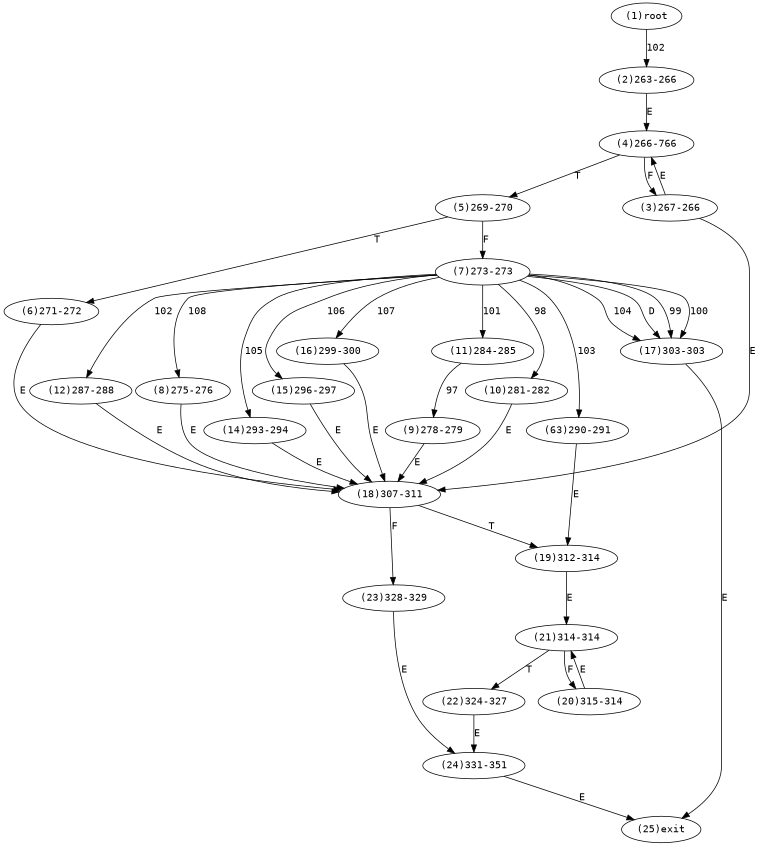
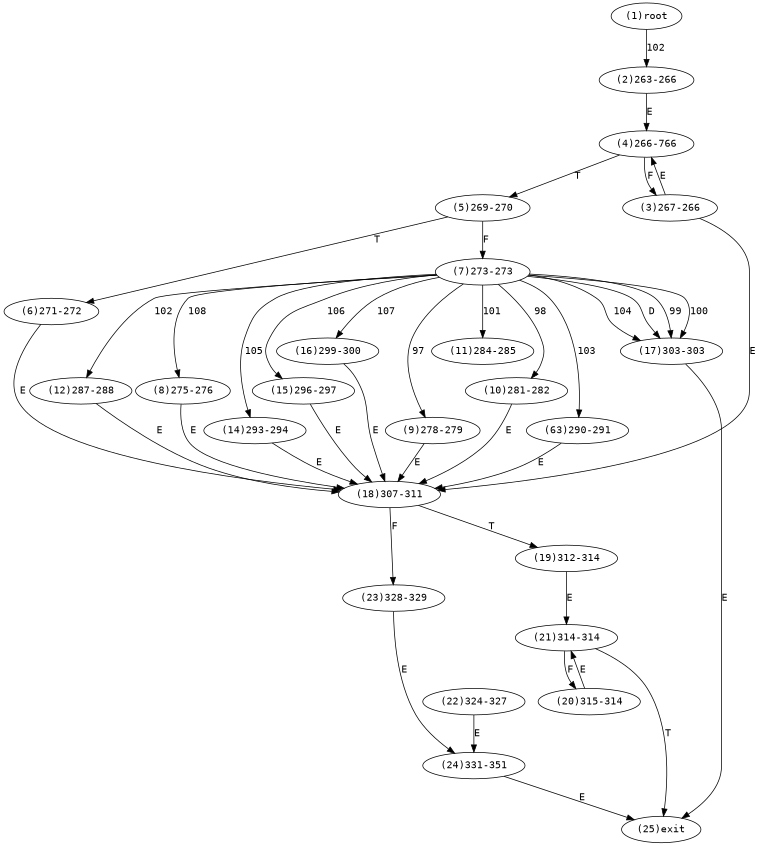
edge "(11)284-285" -> "(9)278-279": now "(7)273-273" -> "(9)278-279"
edge "(63)290-291" -> "(19)312-314": now "(63)290-291" -> "(18)307-311"
edge "(21)314-314" -> "(22)324-327": now "(21)314-314" -> "(25)exit"
